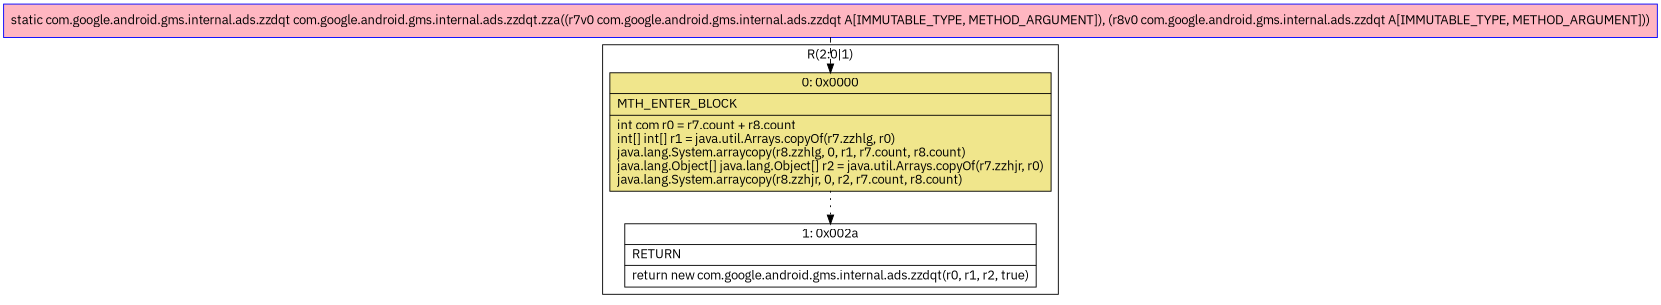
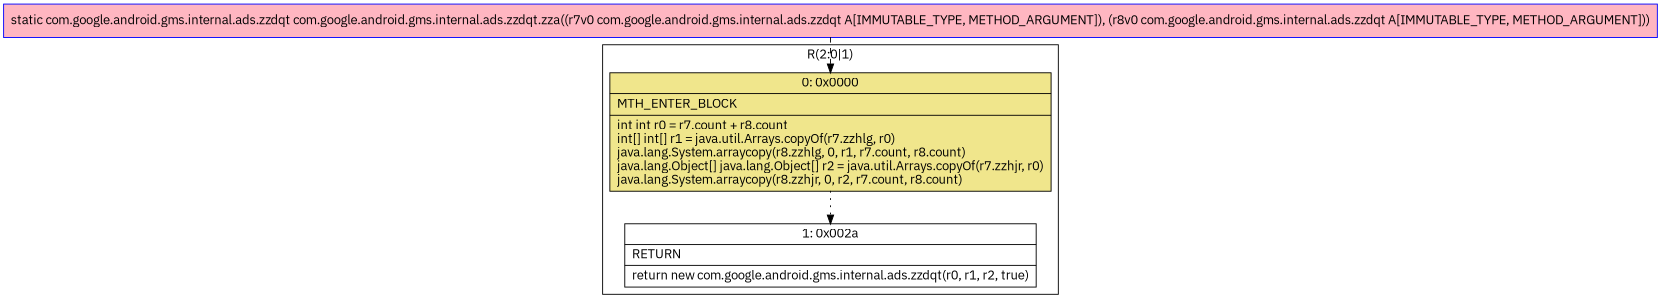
node "0: 0x0000": text "int com r0 = r7.count + r8.count" -> "int int r0 = r7.count + r8.count"
